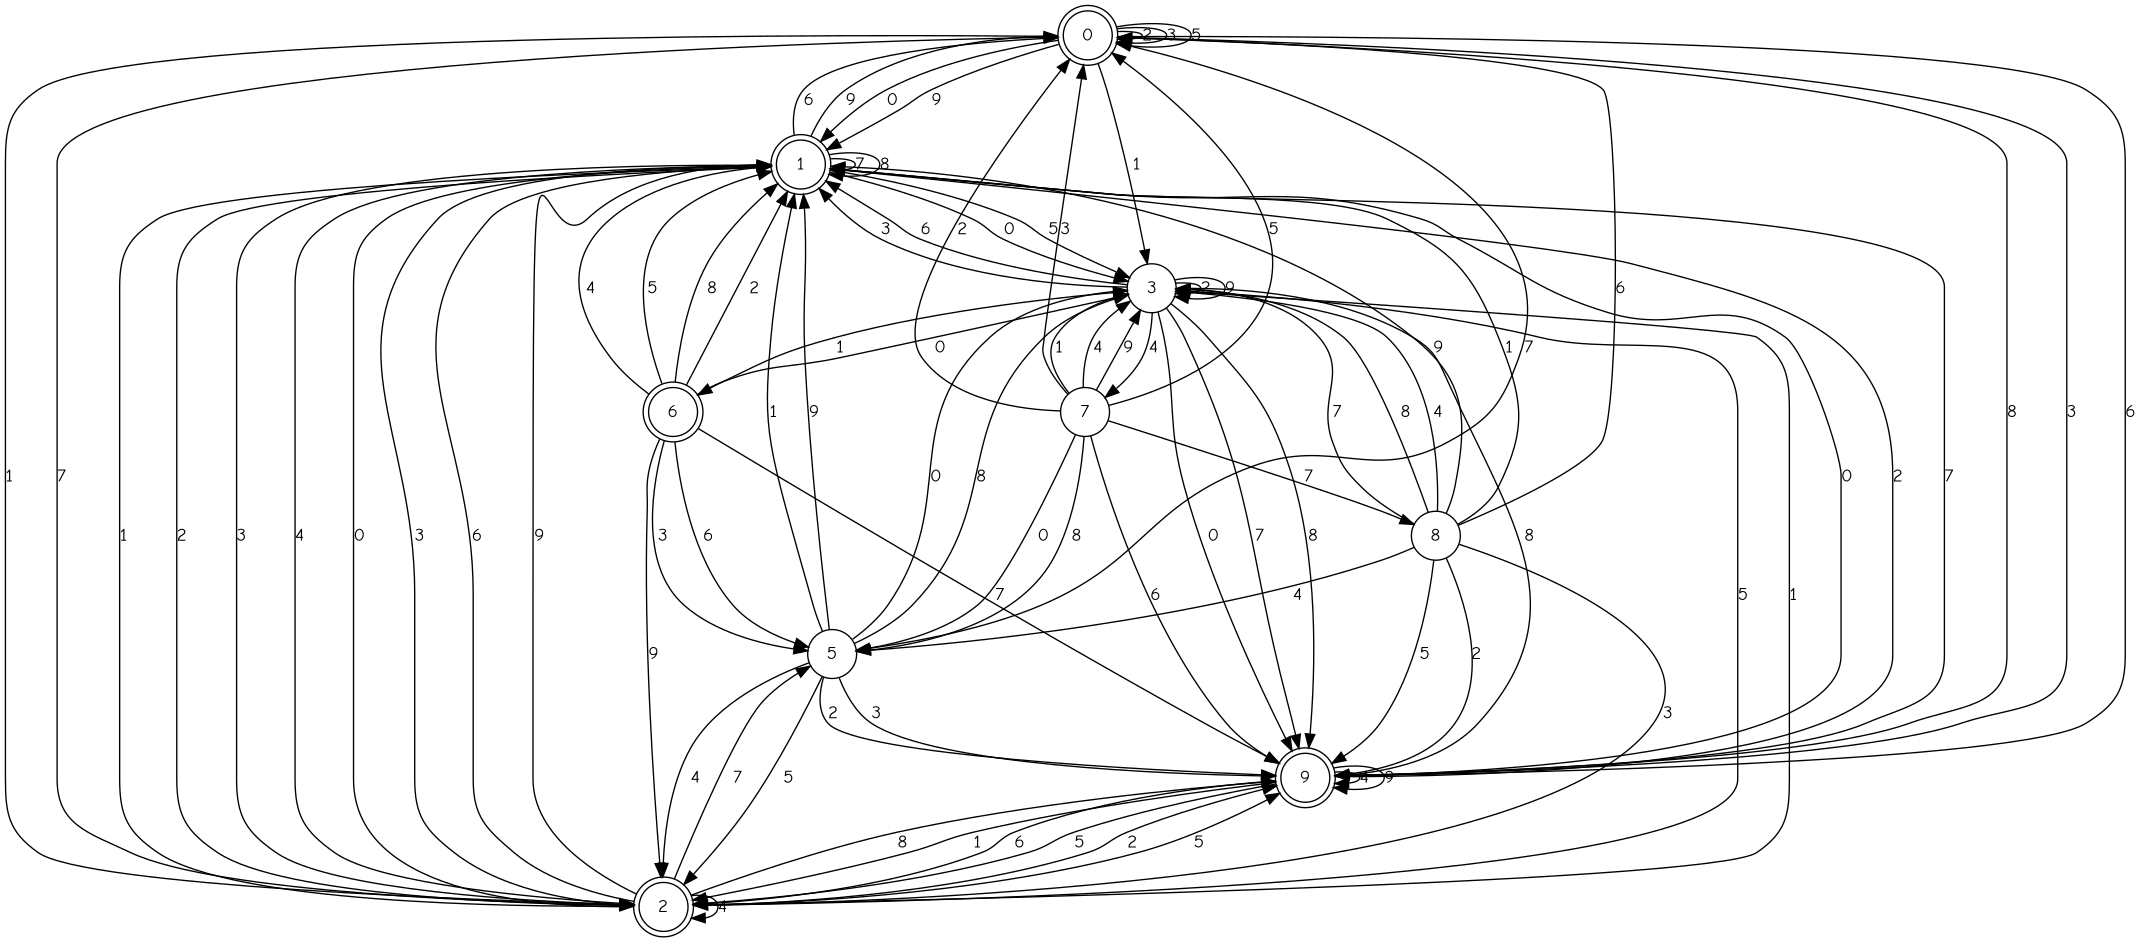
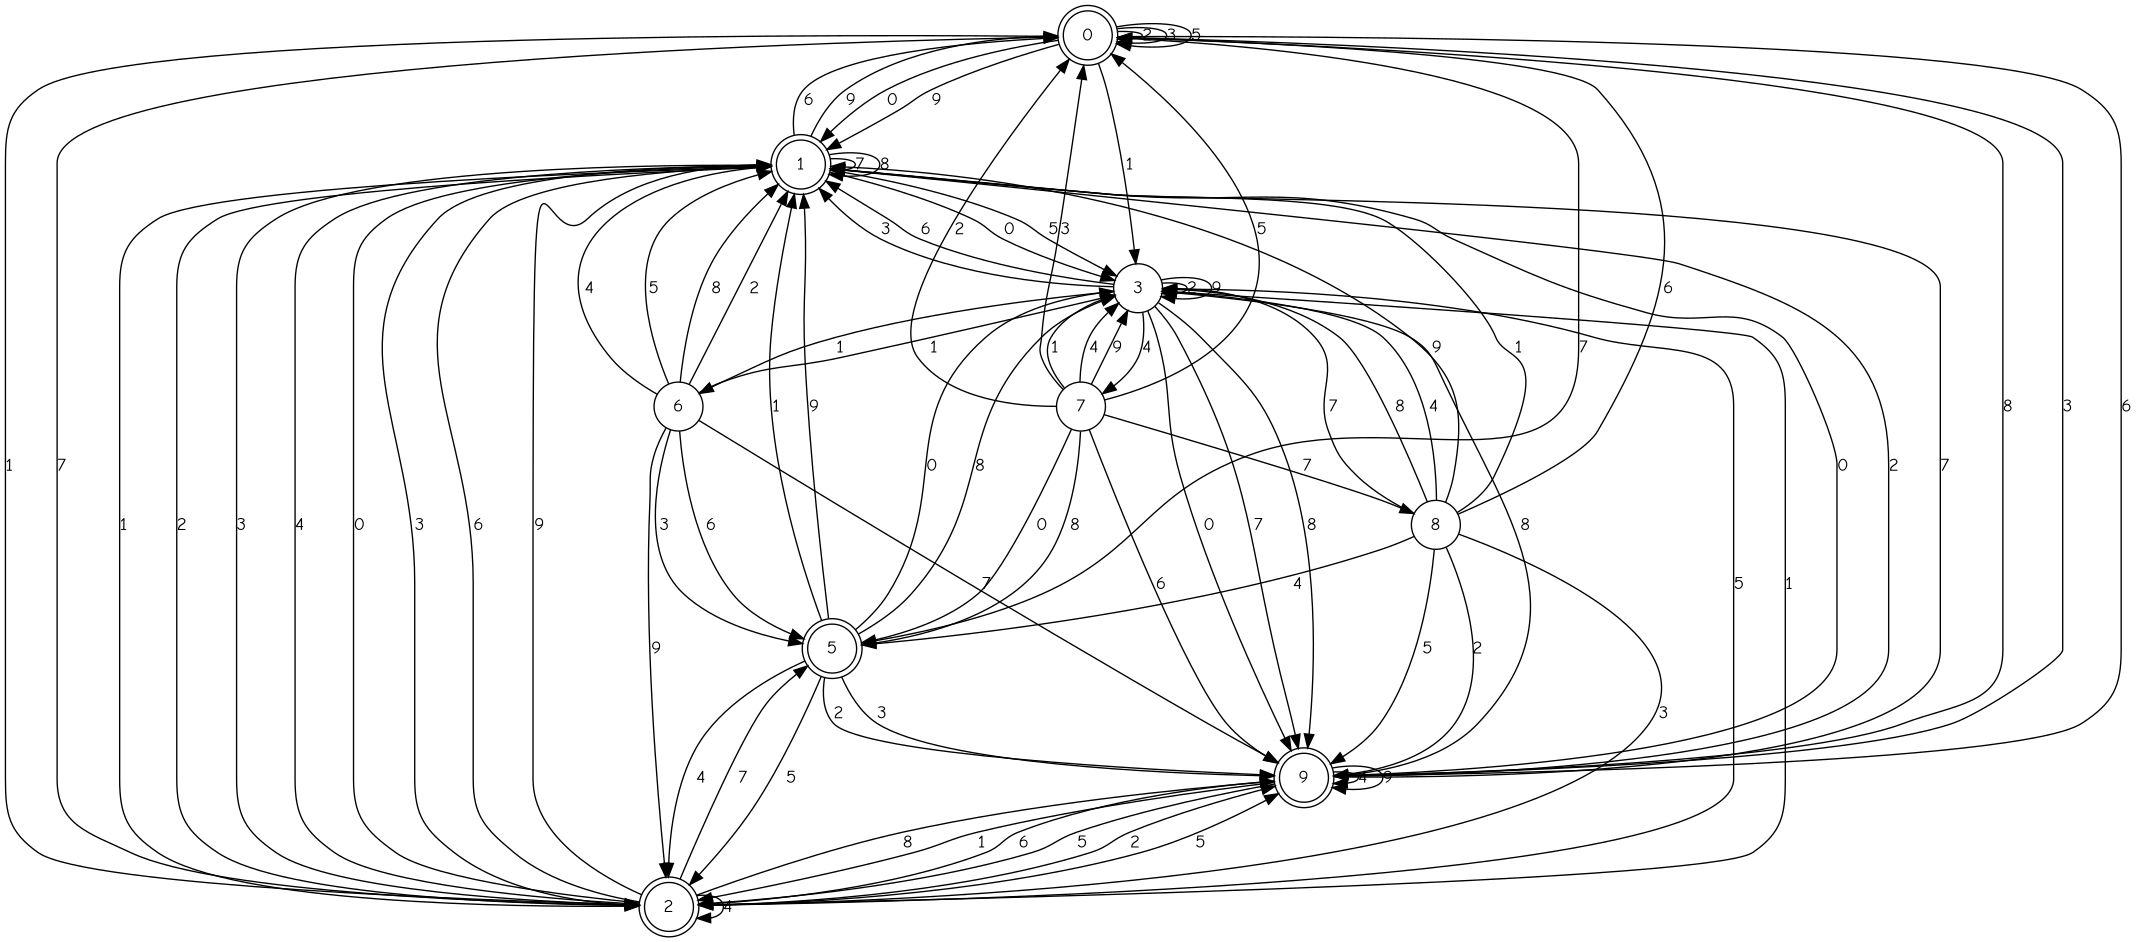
edge "6" -> "3": label "0" -> "1"
node "6": shape doublecircle -> circle
node "5": shape circle -> doublecircle
